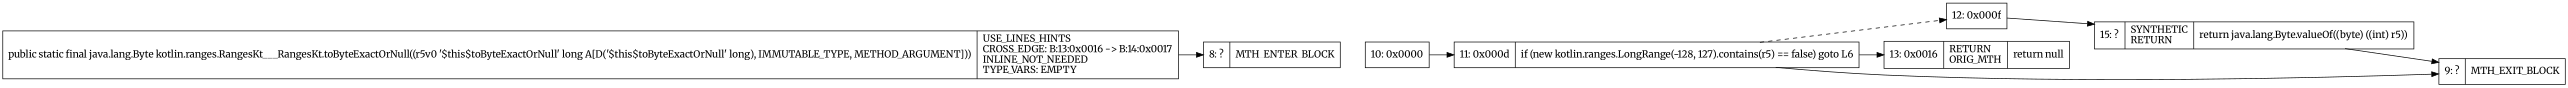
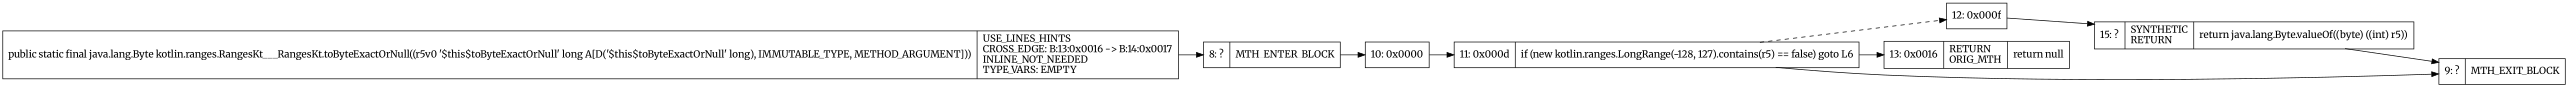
edge "8: ?" -> "10: 0x0000": added
